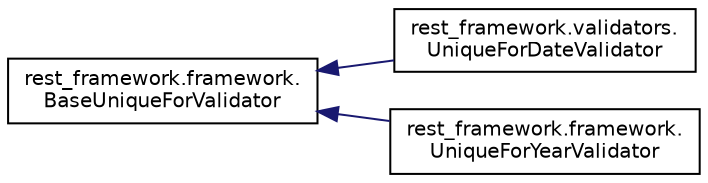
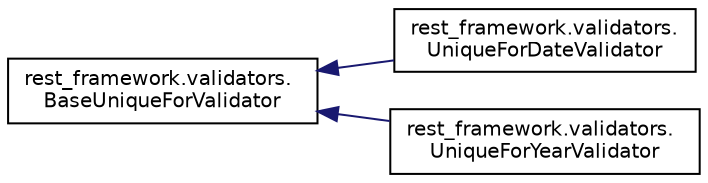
node "rest_framework.framework. BaseUniqueForValidator": label "rest_framework.framework. BaseUniqueForValidator" -> "rest_framework.validators. BaseUniqueForValidator"
node "rest_framework.framework. UniqueForYearValidator": label "rest_framework.framework. UniqueForYearValidator" -> "rest_framework.validators. UniqueForYearValidator"
